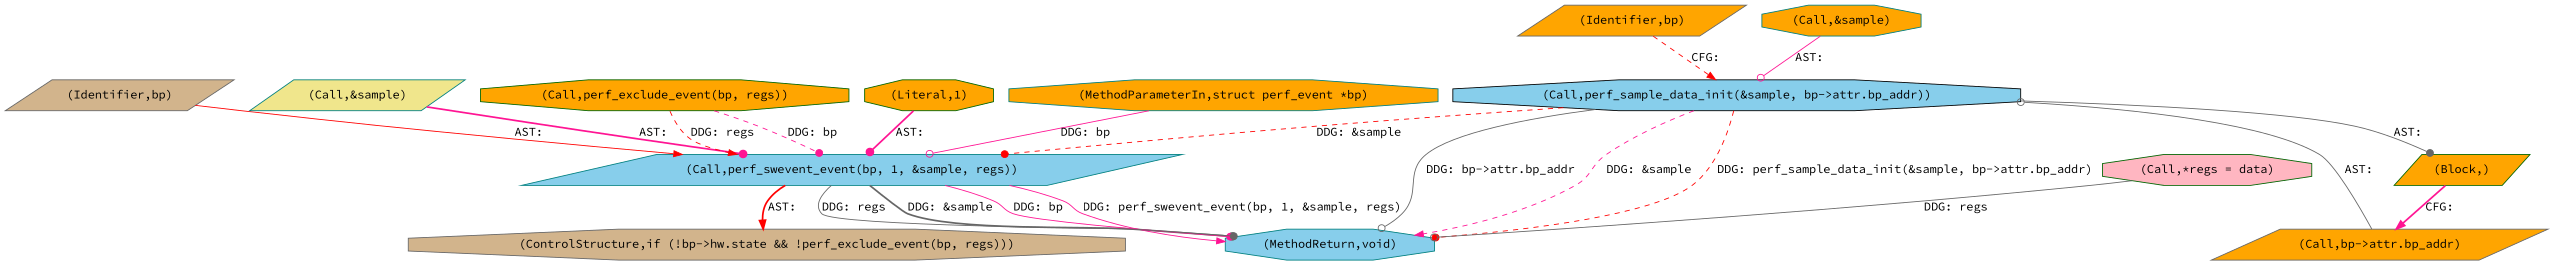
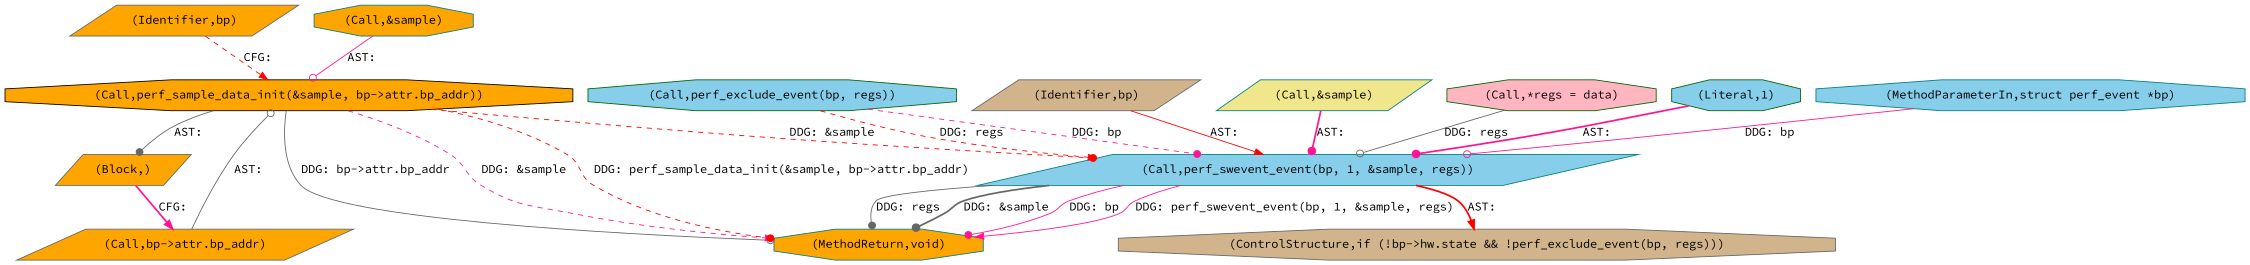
node "(Call,perf_exclude_event(bp, regs))": fillcolor orange -> skyblue
node "(Literal,1)": fillcolor orange -> skyblue
node "(MethodParameterIn,struct perf_event *bp)": fillcolor orange -> skyblue
node "(Call,perf_sample_data_init(&sample, bp->attr.bp_addr))": fillcolor skyblue -> orange
node "(Block,)": color darkgreen -> gray40
edge "(Call,*regs = data)" -> "(MethodReturn,void)": now "(Call,*regs = data)" -> "(Call,perf_swevent_event(bp, 1, &sample, regs))"
node "(MethodReturn,void)": fillcolor skyblue -> orange
